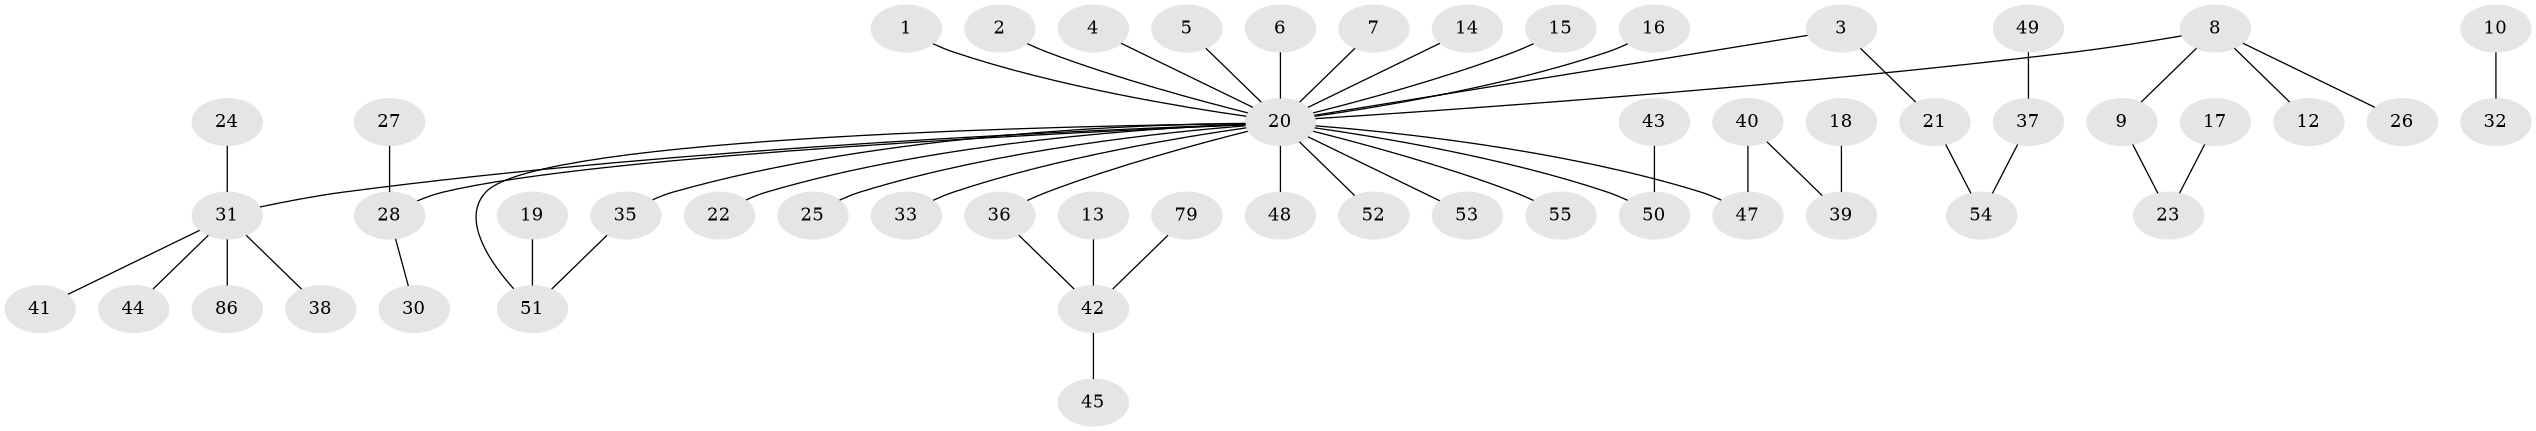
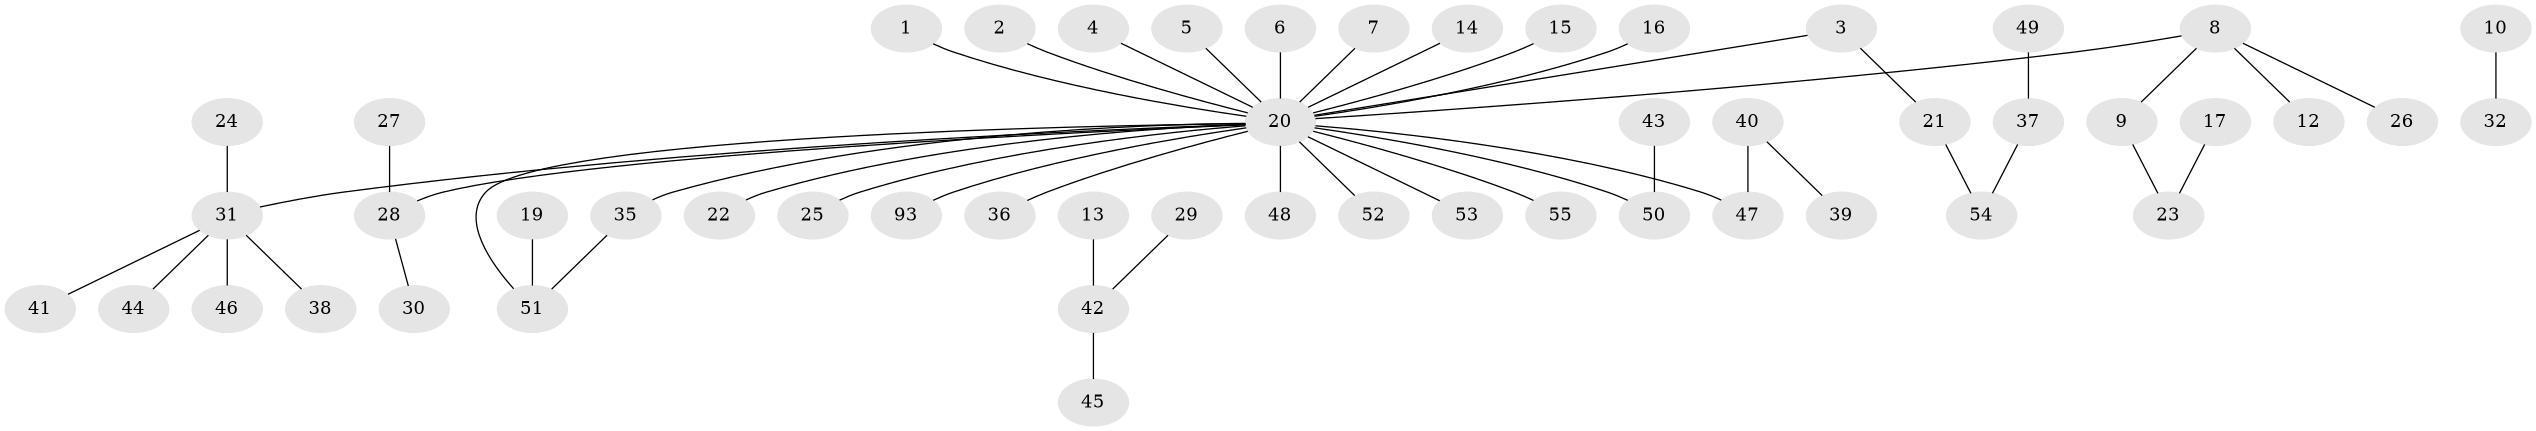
node "18": removed
node "33": label "33" -> "93"
node "79": label "79" -> "29"
edge "36" -- "42": removed
node "86": label "86" -> "46"
